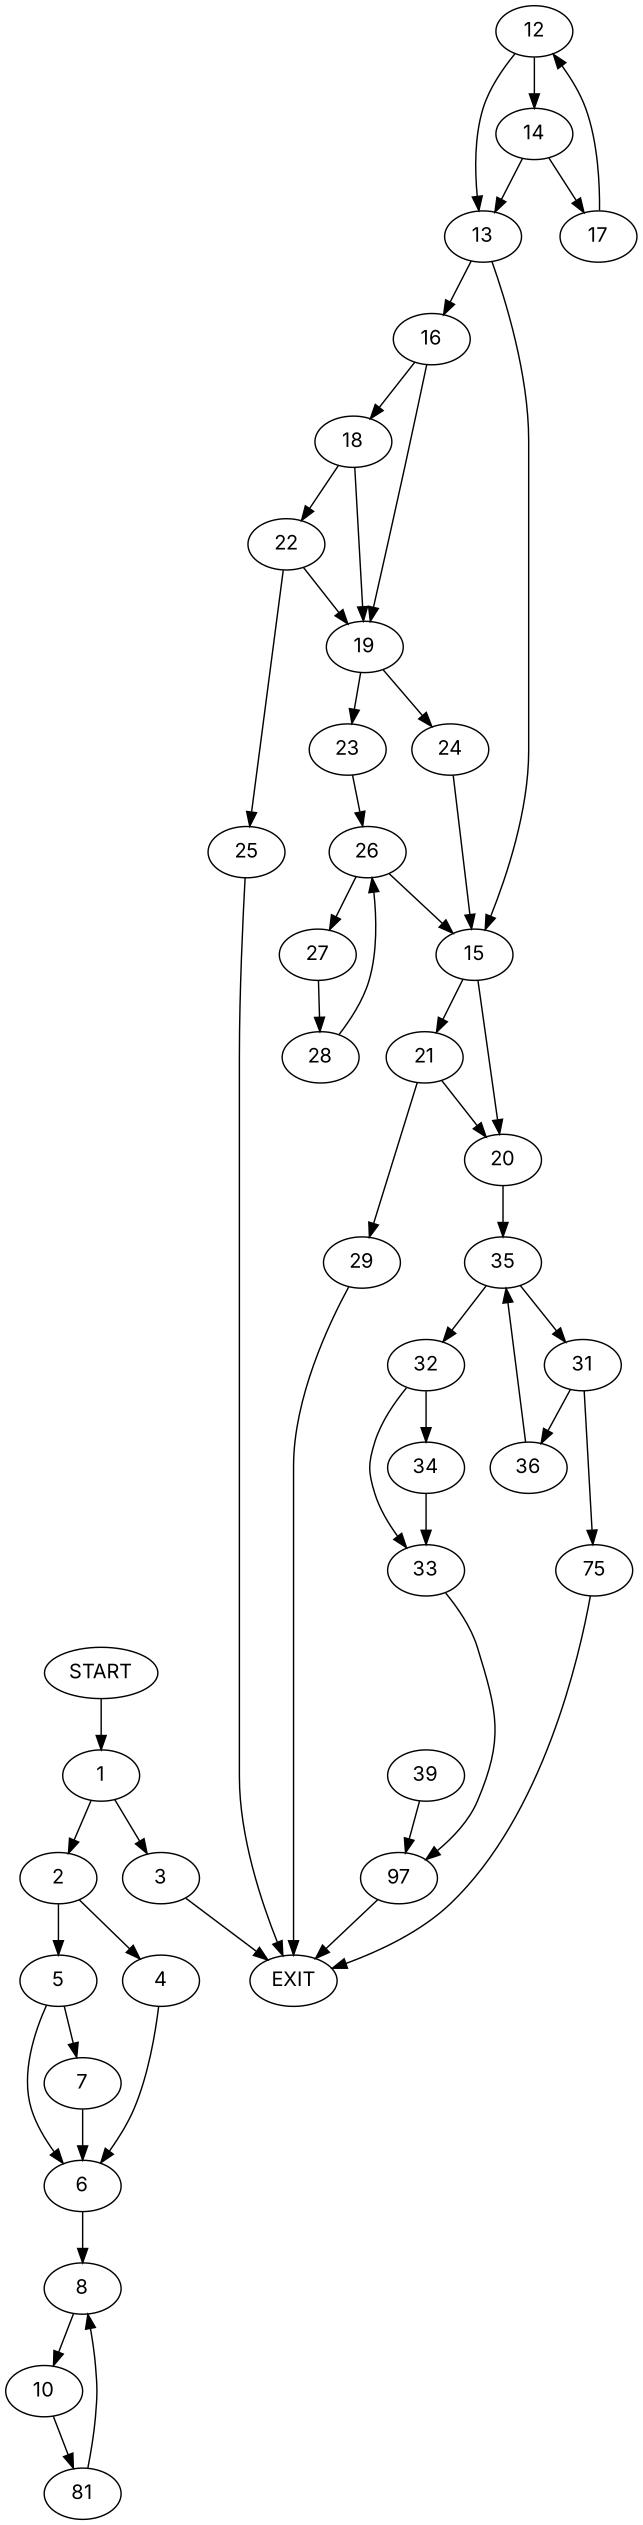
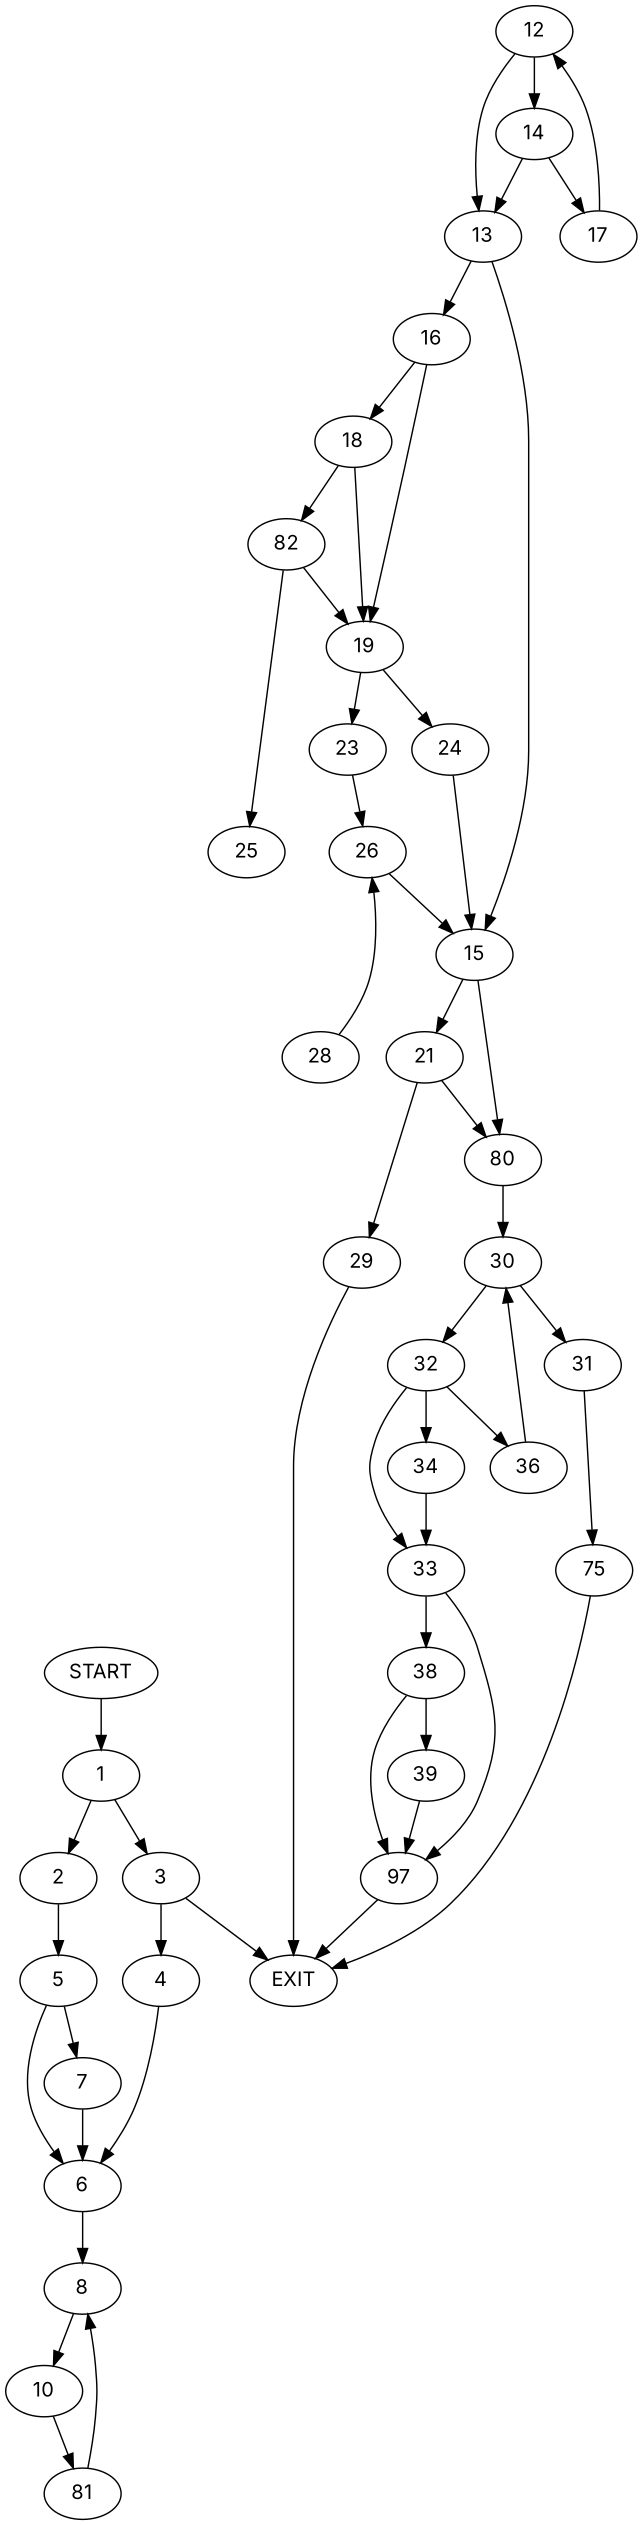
node "22": label "22" -> "82"
node "27": removed
node "20": label "20" -> "80"
node "35": label "35" -> "30"
edge "31" -> "36": now "32" -> "36"
edge "25" -> "EXIT": removed
node "38": added
edge "2" -> "4": now "3" -> "4"
